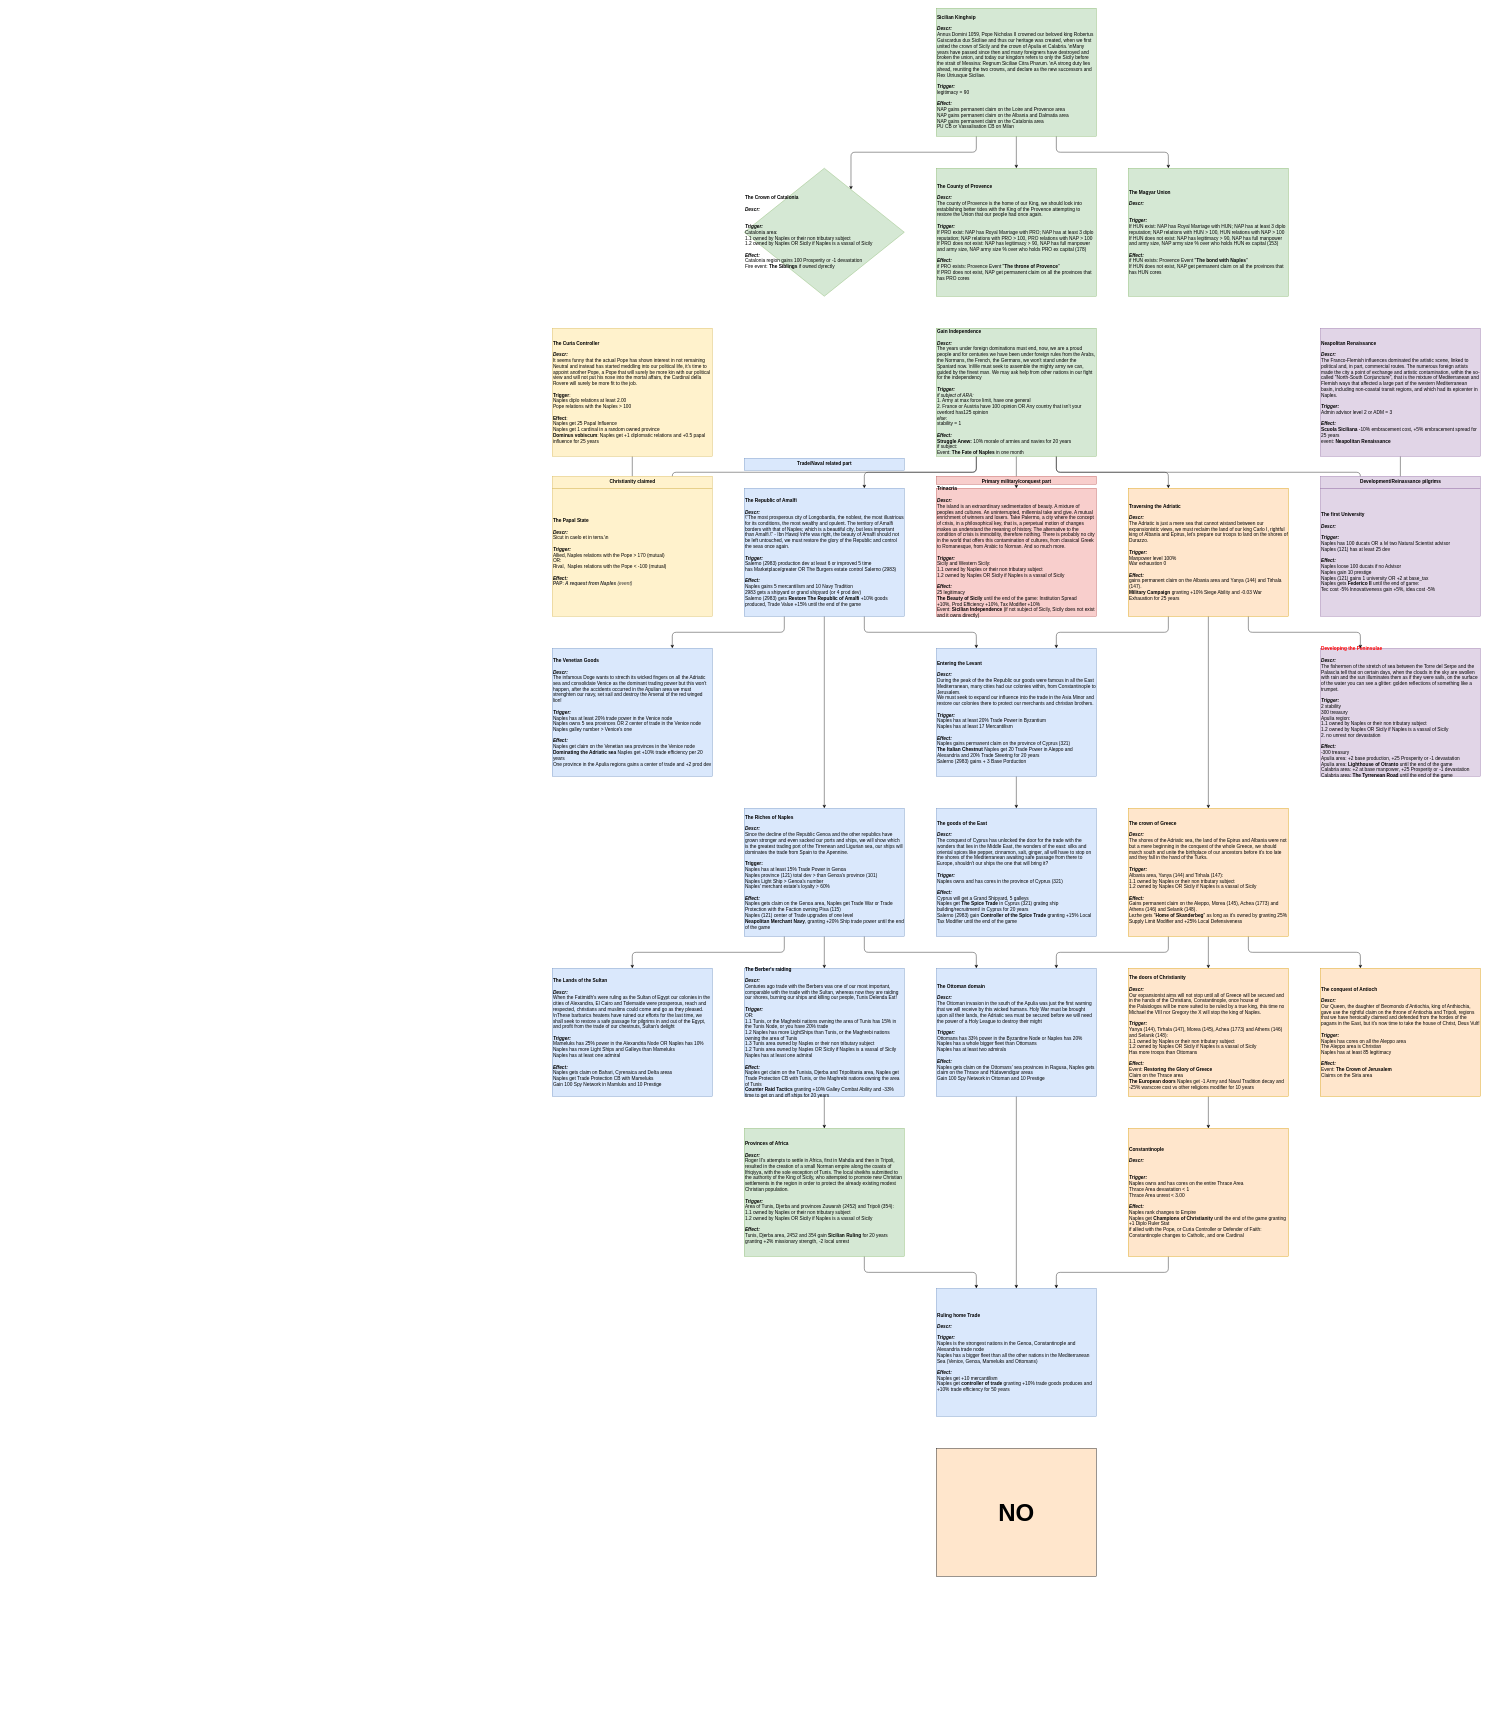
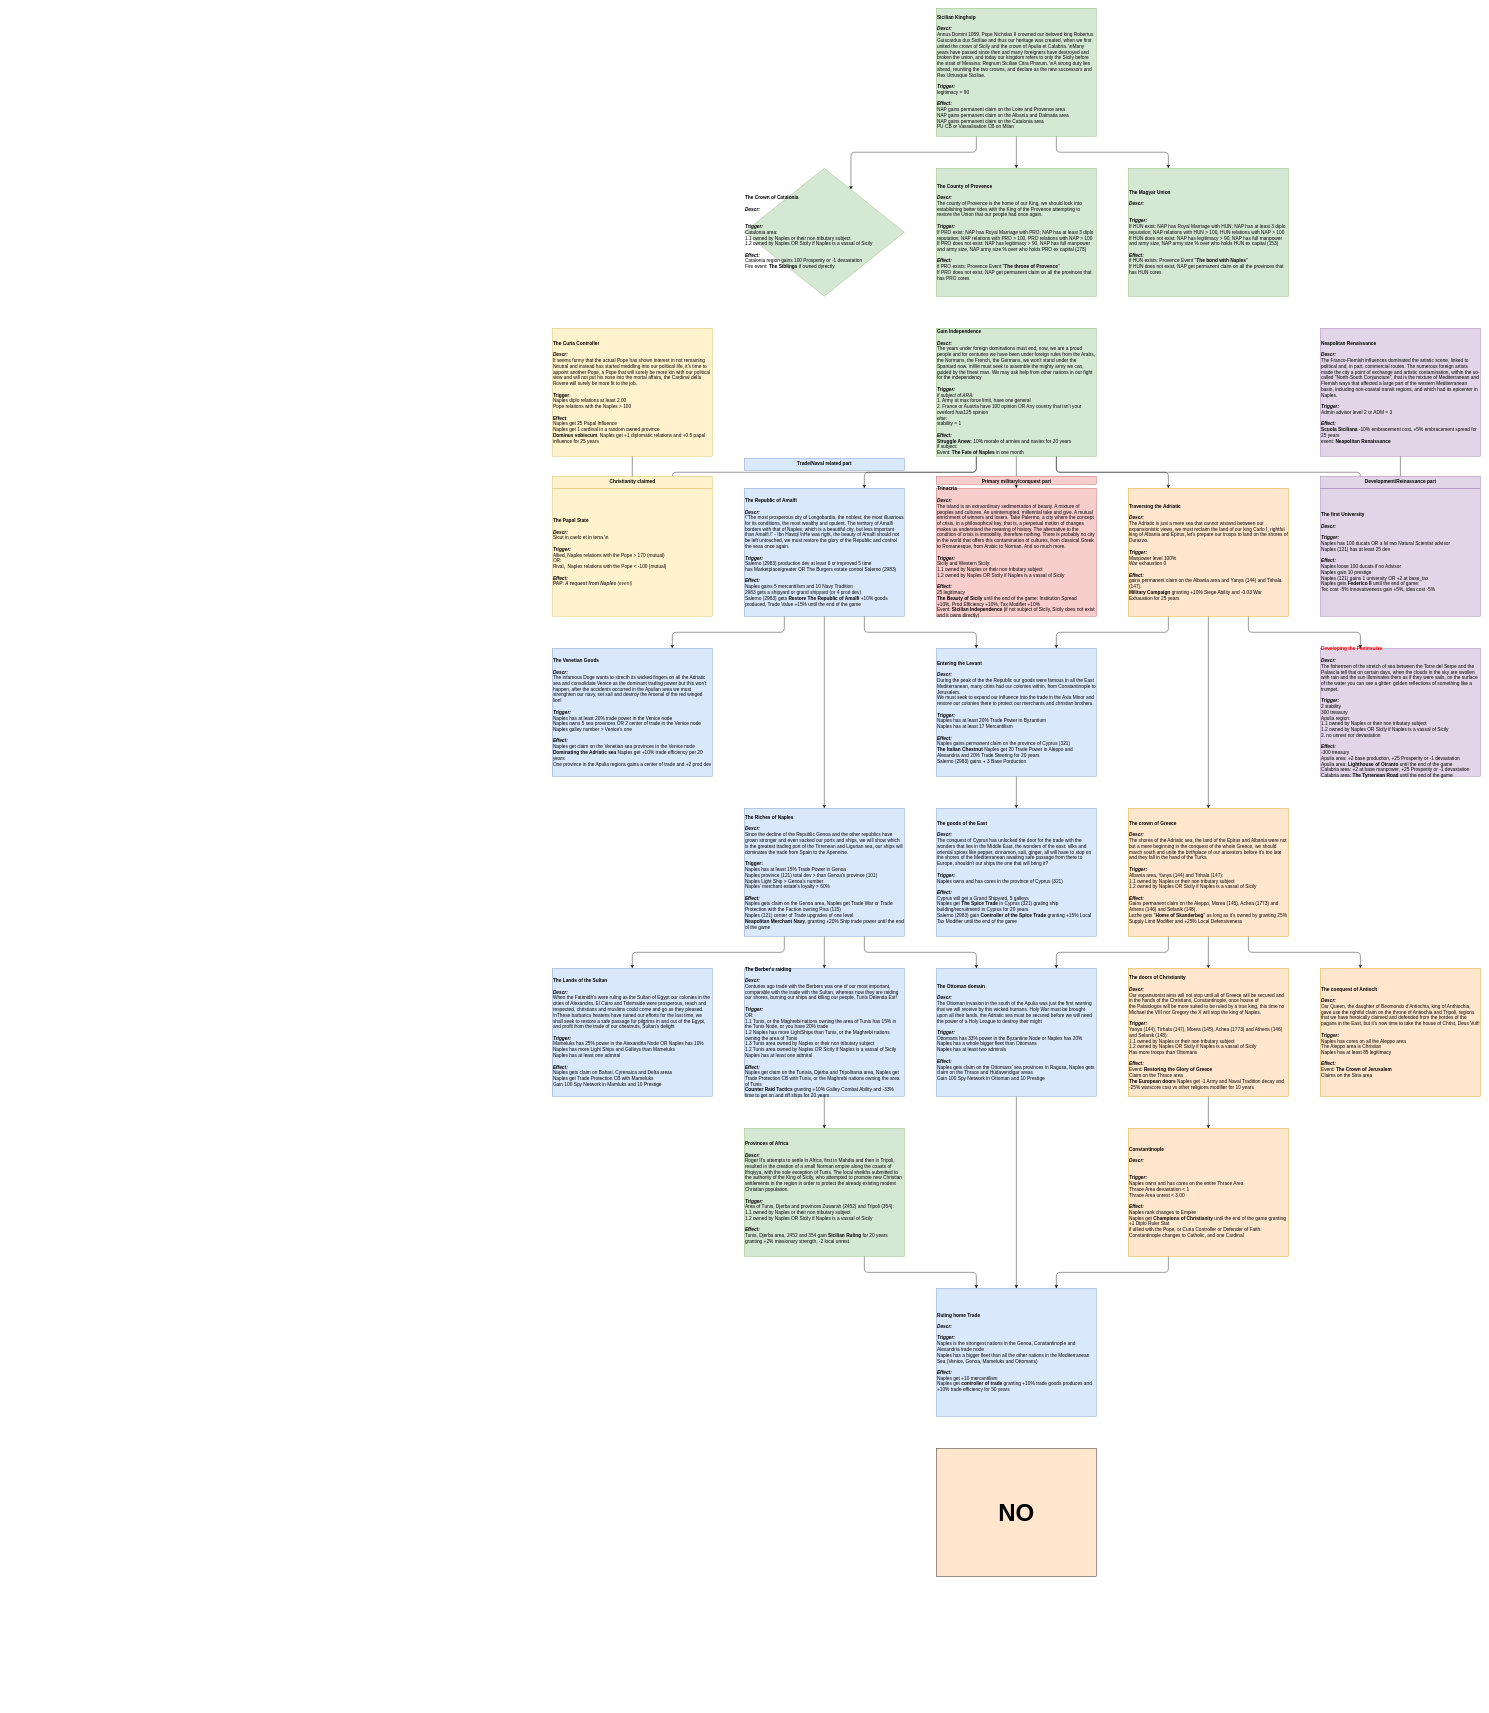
node "Development/Reinassance pilgrims": label "Development/Reinassance pilgrims" -> "Development/Reinassance part"
